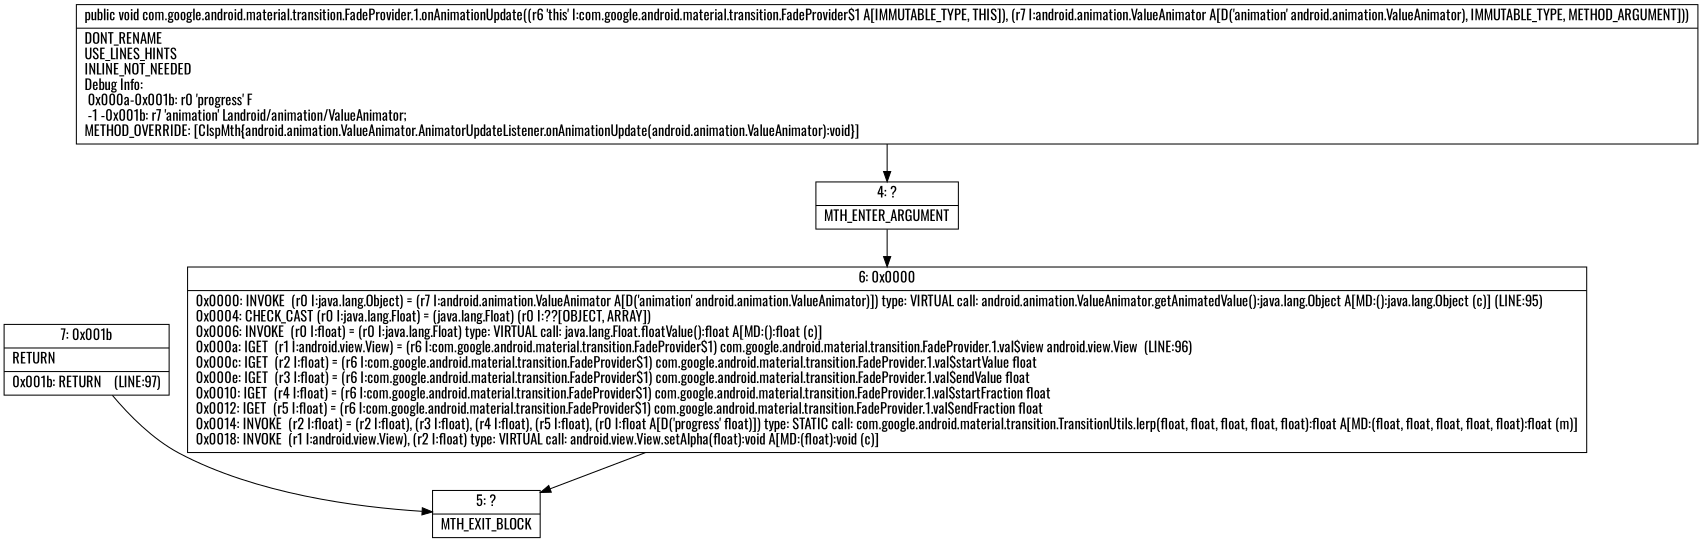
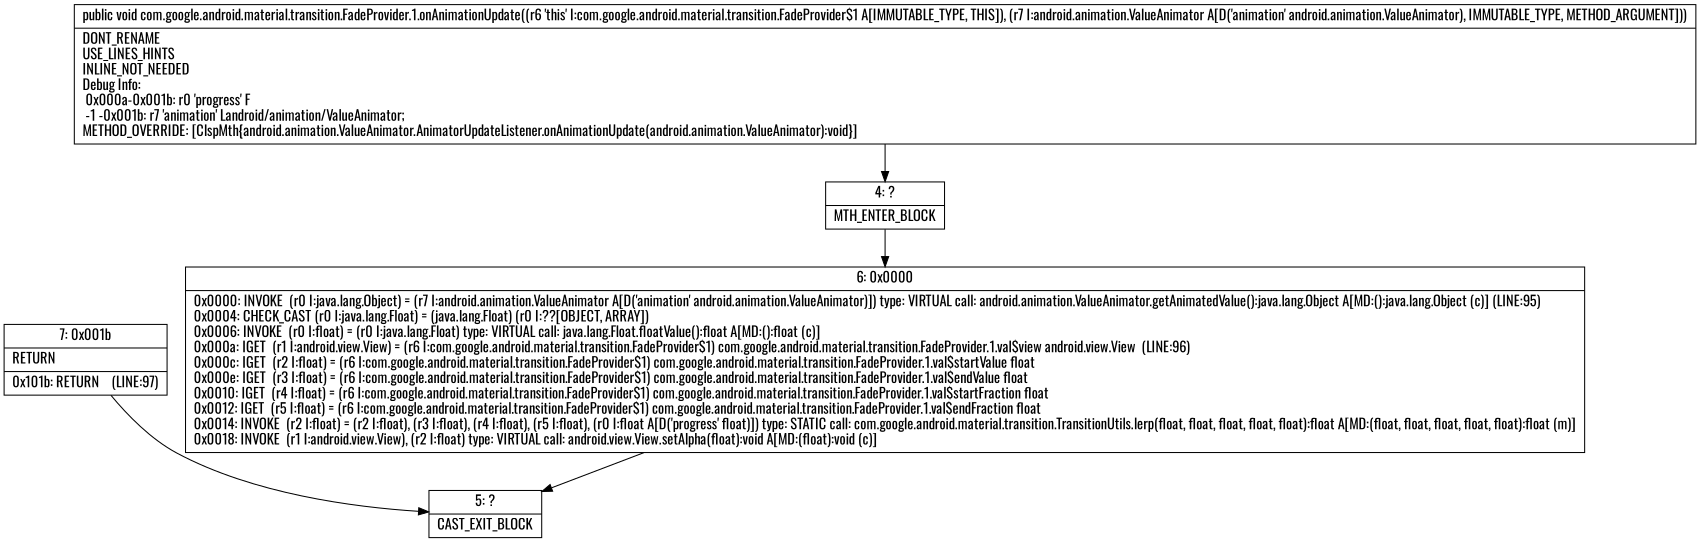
node "4: ?": text "MTH_ENTER_ARGUMENT" -> "MTH_ENTER_BLOCK"
node "7: 0x001b": text "0x001b: RETURN    (LINE:97)" -> "0x101b: RETURN    (LINE:97)"
node "5: ?": text "MTH_EXIT_BLOCK" -> "CAST_EXIT_BLOCK"
